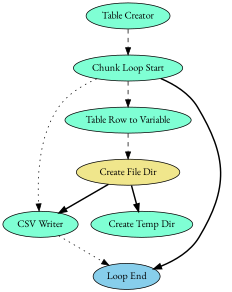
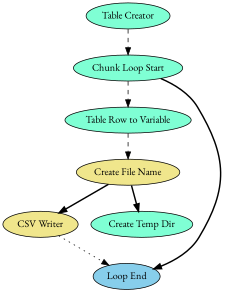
edge "Chunk Loop Start" -> "CSV Writer": removed
node "Create File Dir": label "Create File Dir" -> "Create File Name"
node "CSV Writer": fillcolor aquamarine -> khaki
